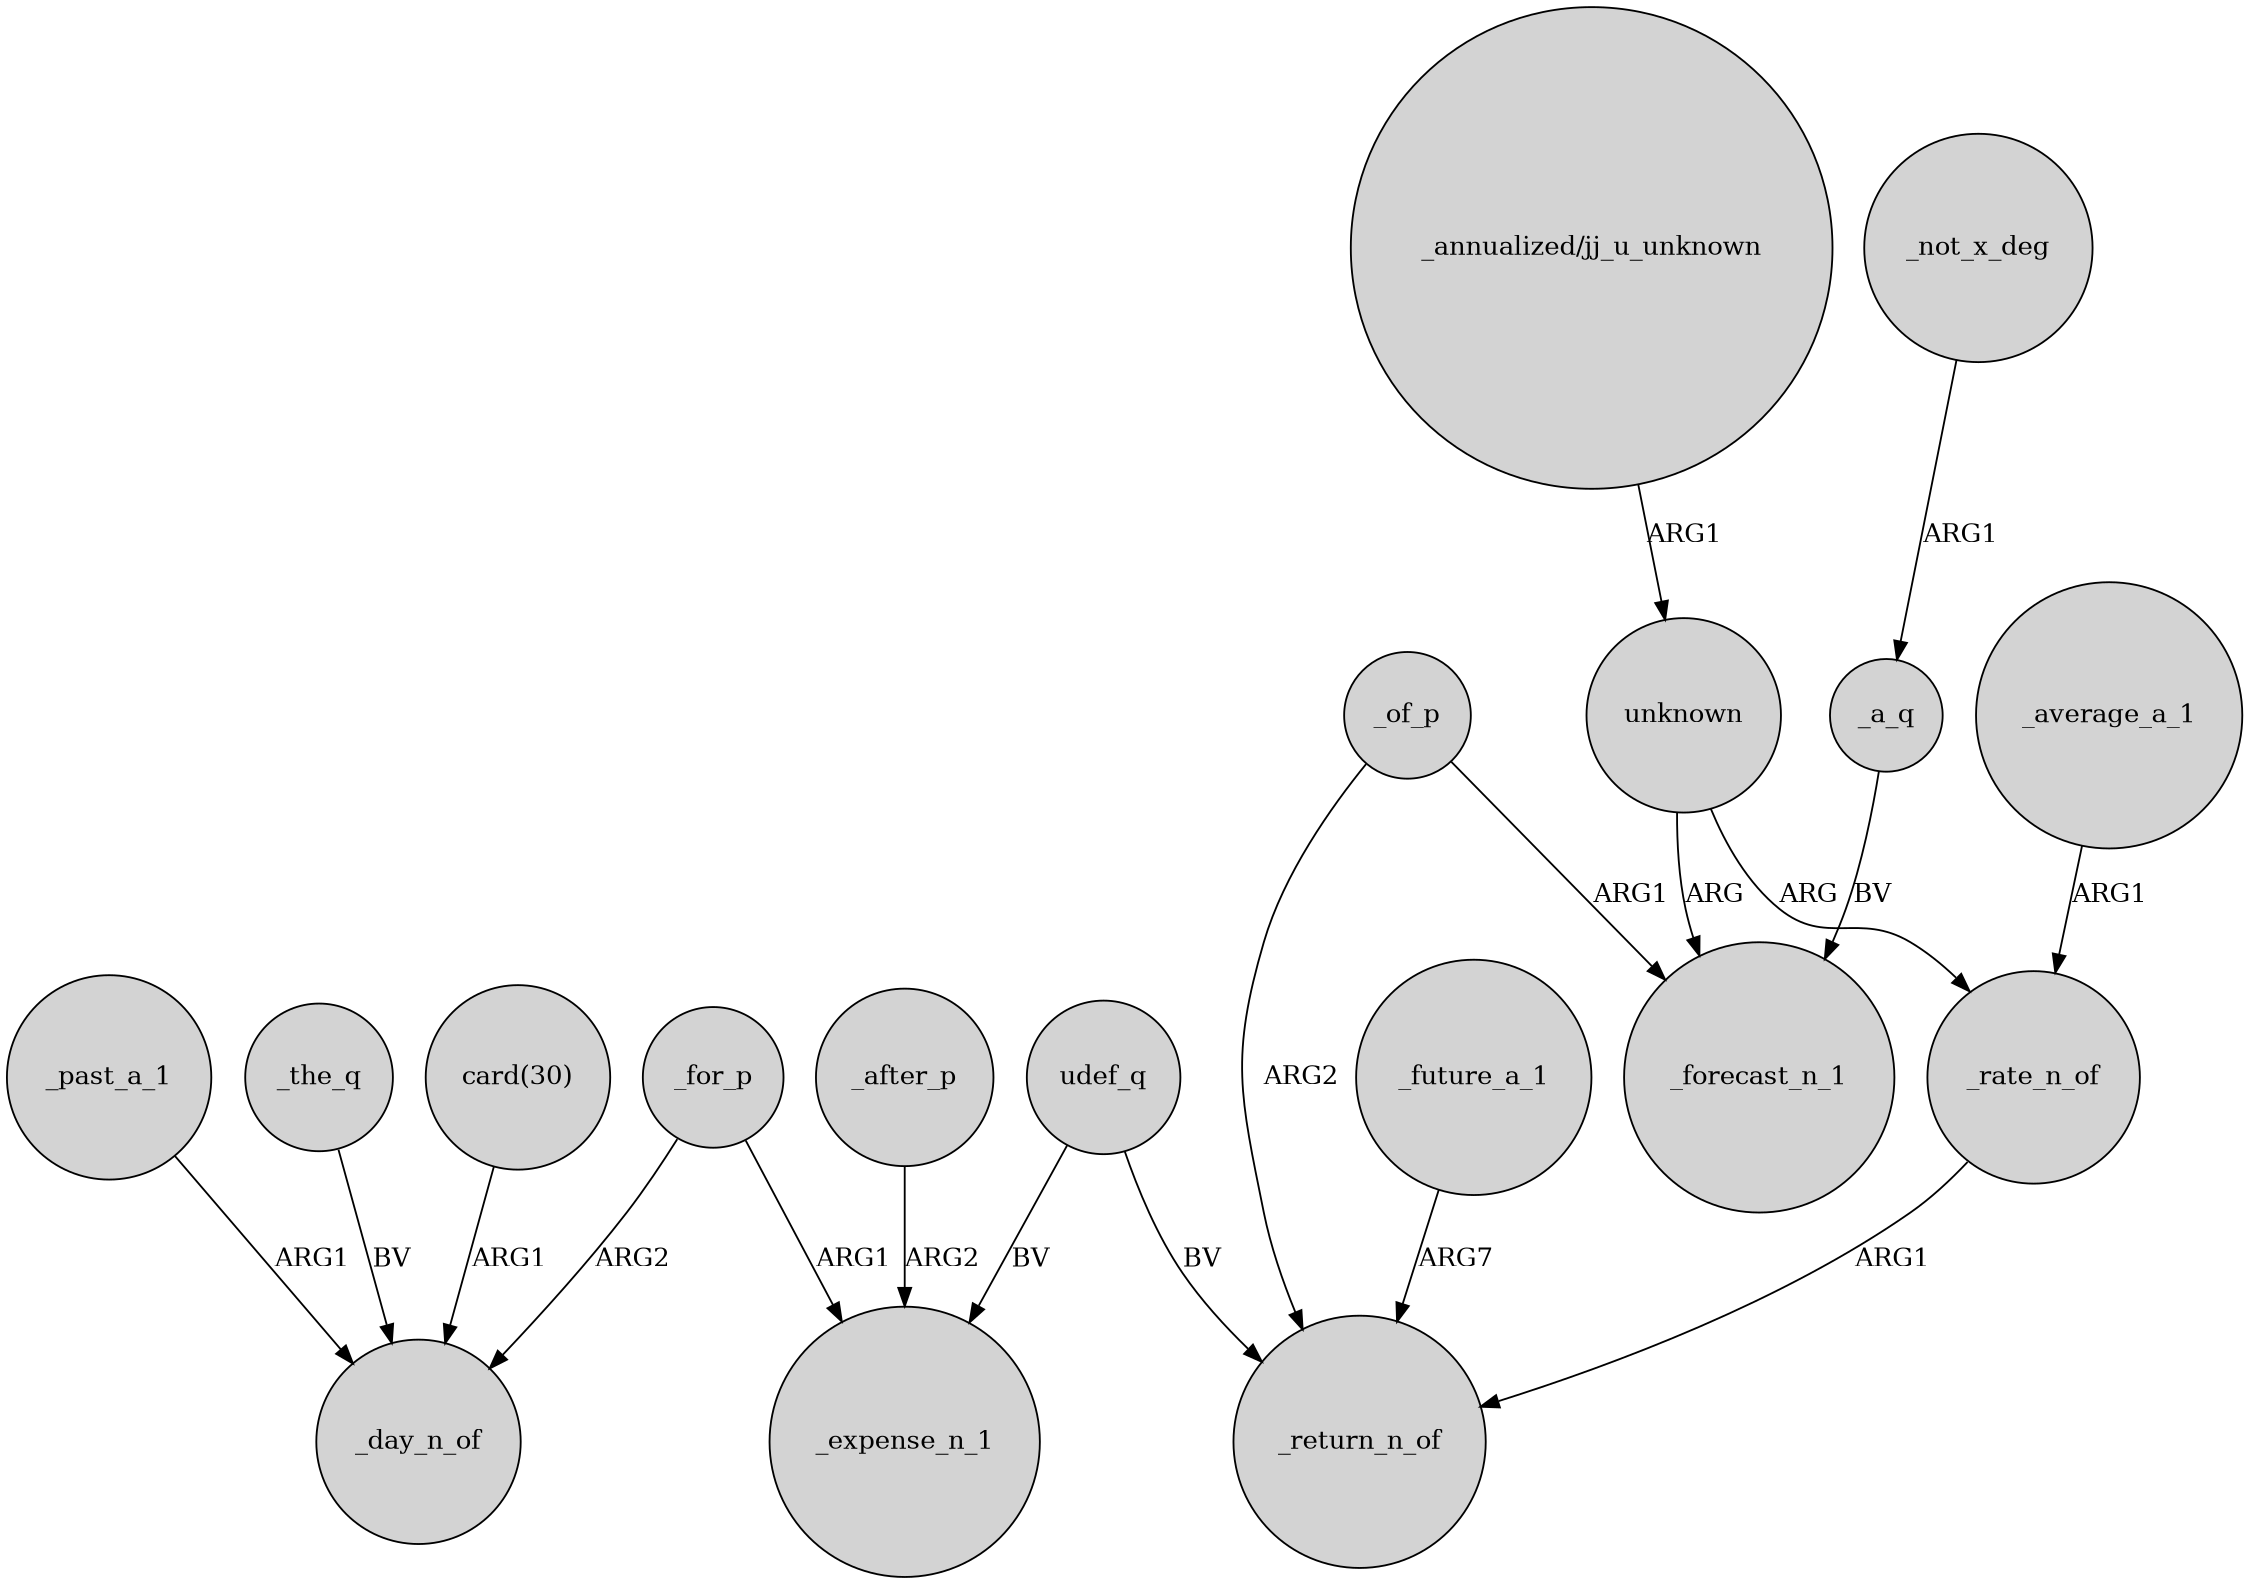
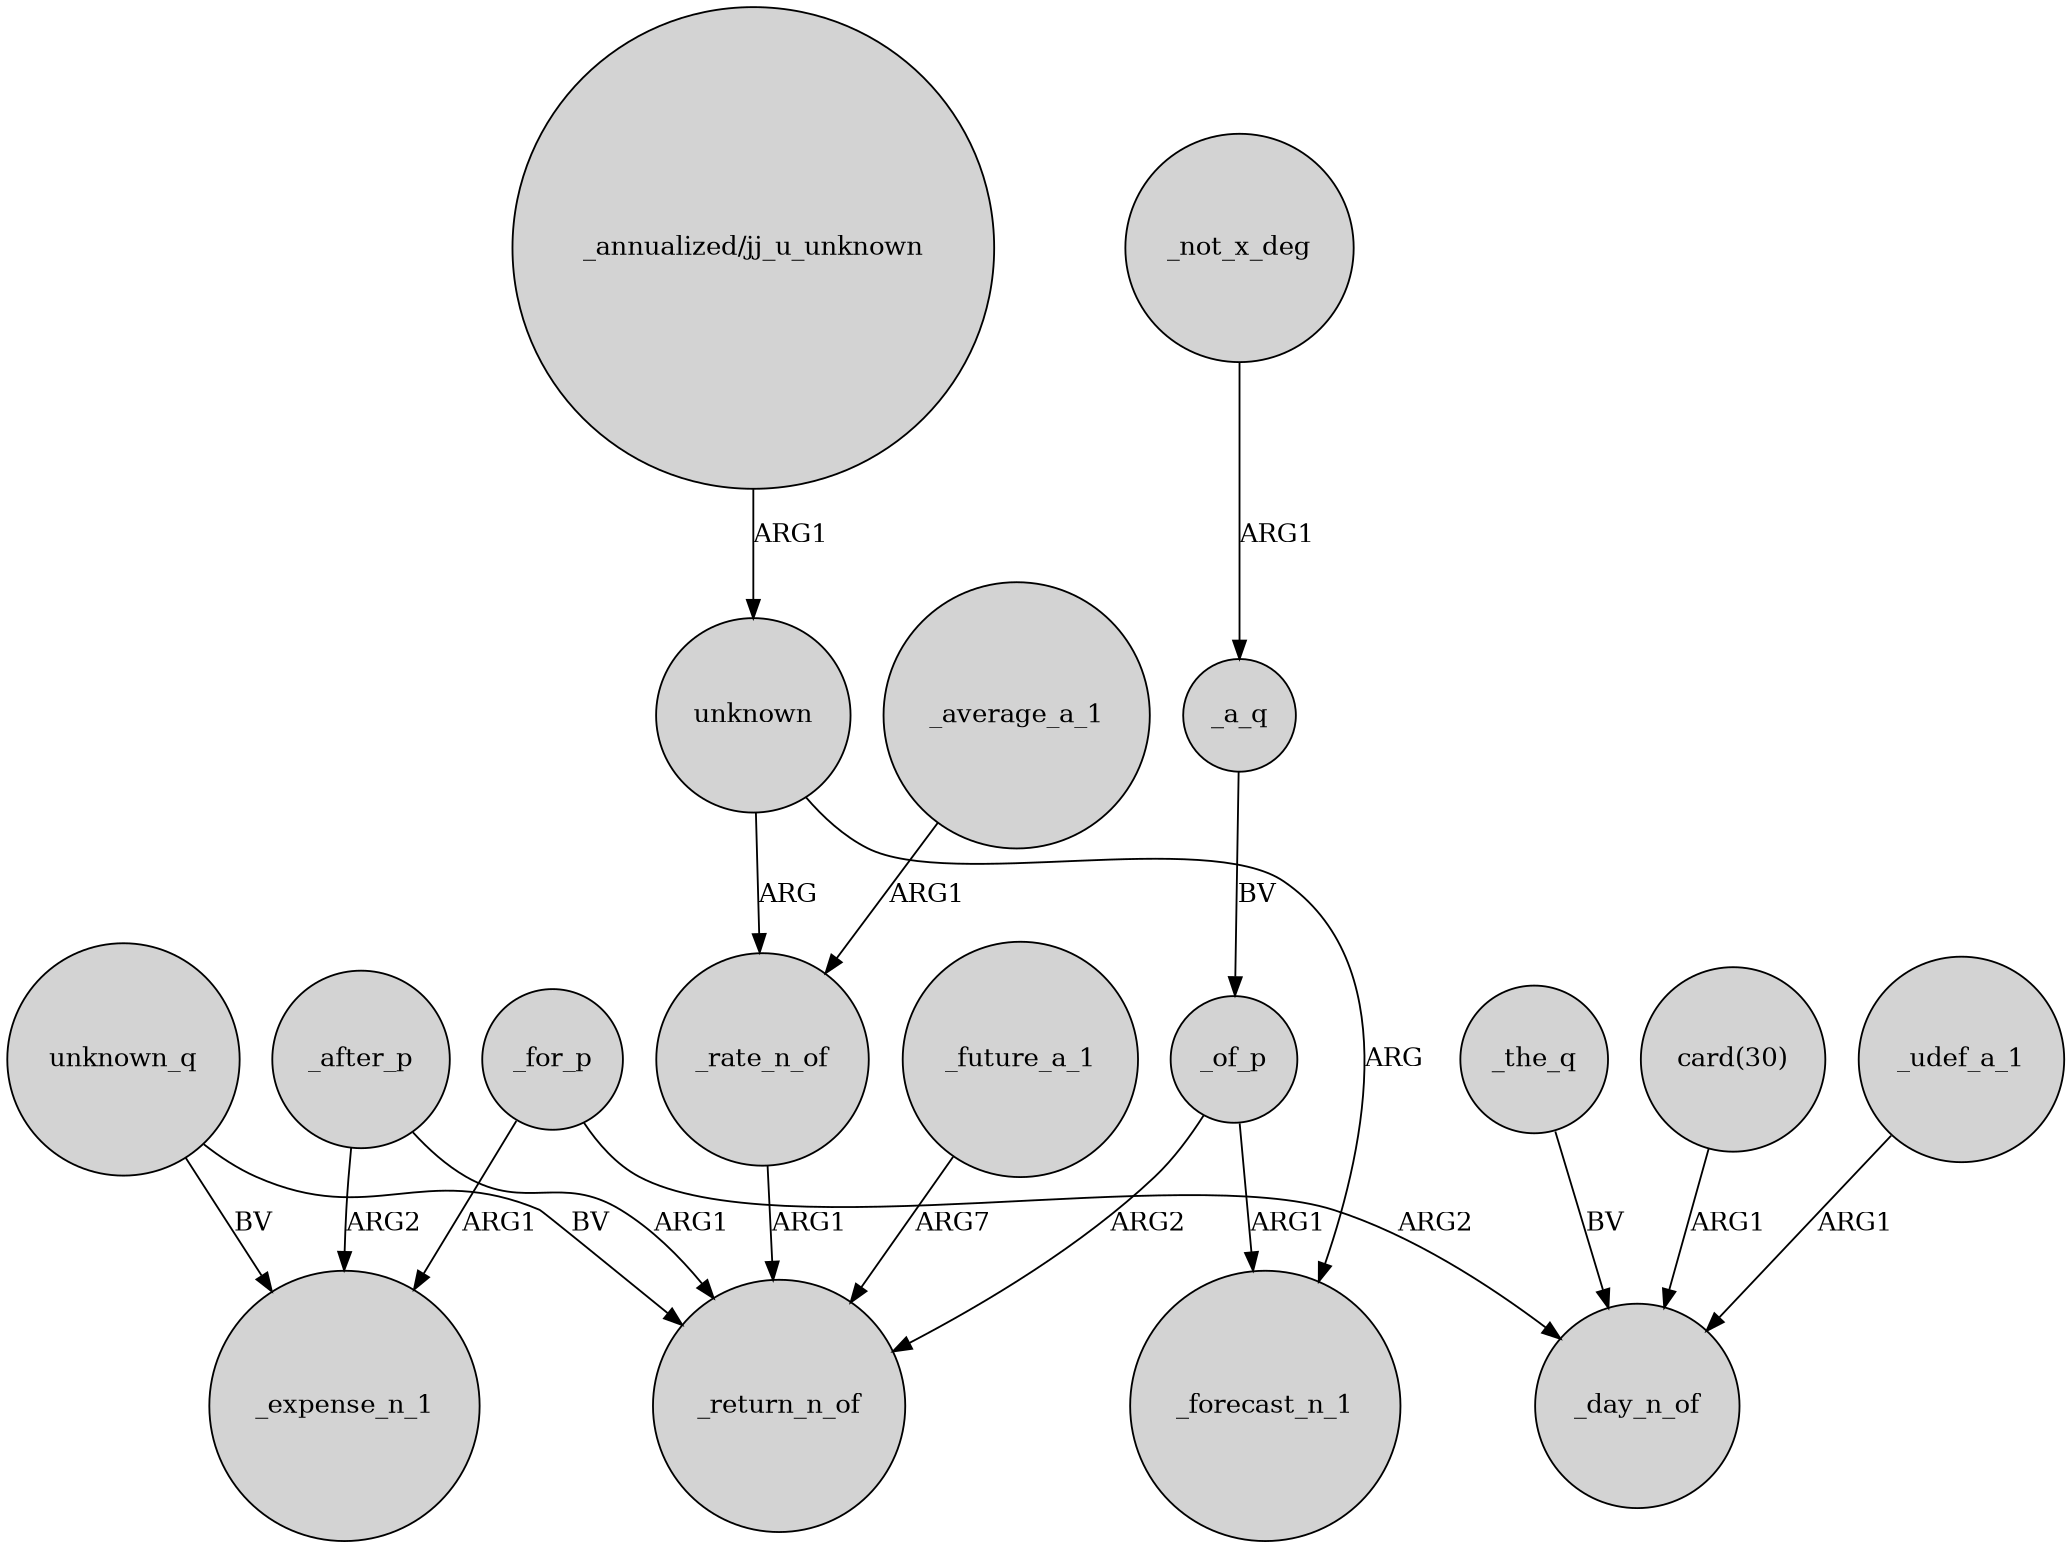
edge "_a_q" -> "_forecast_n_1": now "_a_q" -> "_of_p"
node "_past_a_1": label "_past_a_1" -> "_udef_a_1"
node "udef_q": label "udef_q" -> "unknown_q"
edge "_after_p" -> "_return_n_of": added, label "ARG1"
